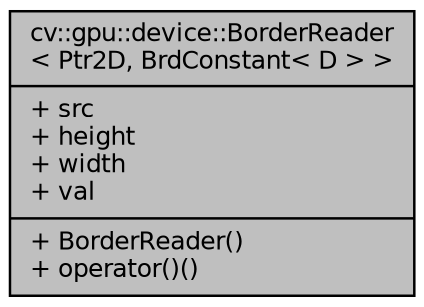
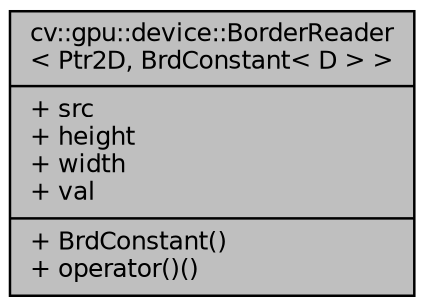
node "cv::gpu::device::BorderReader": text "+ BorderReader()" -> "+ BrdConstant()"
